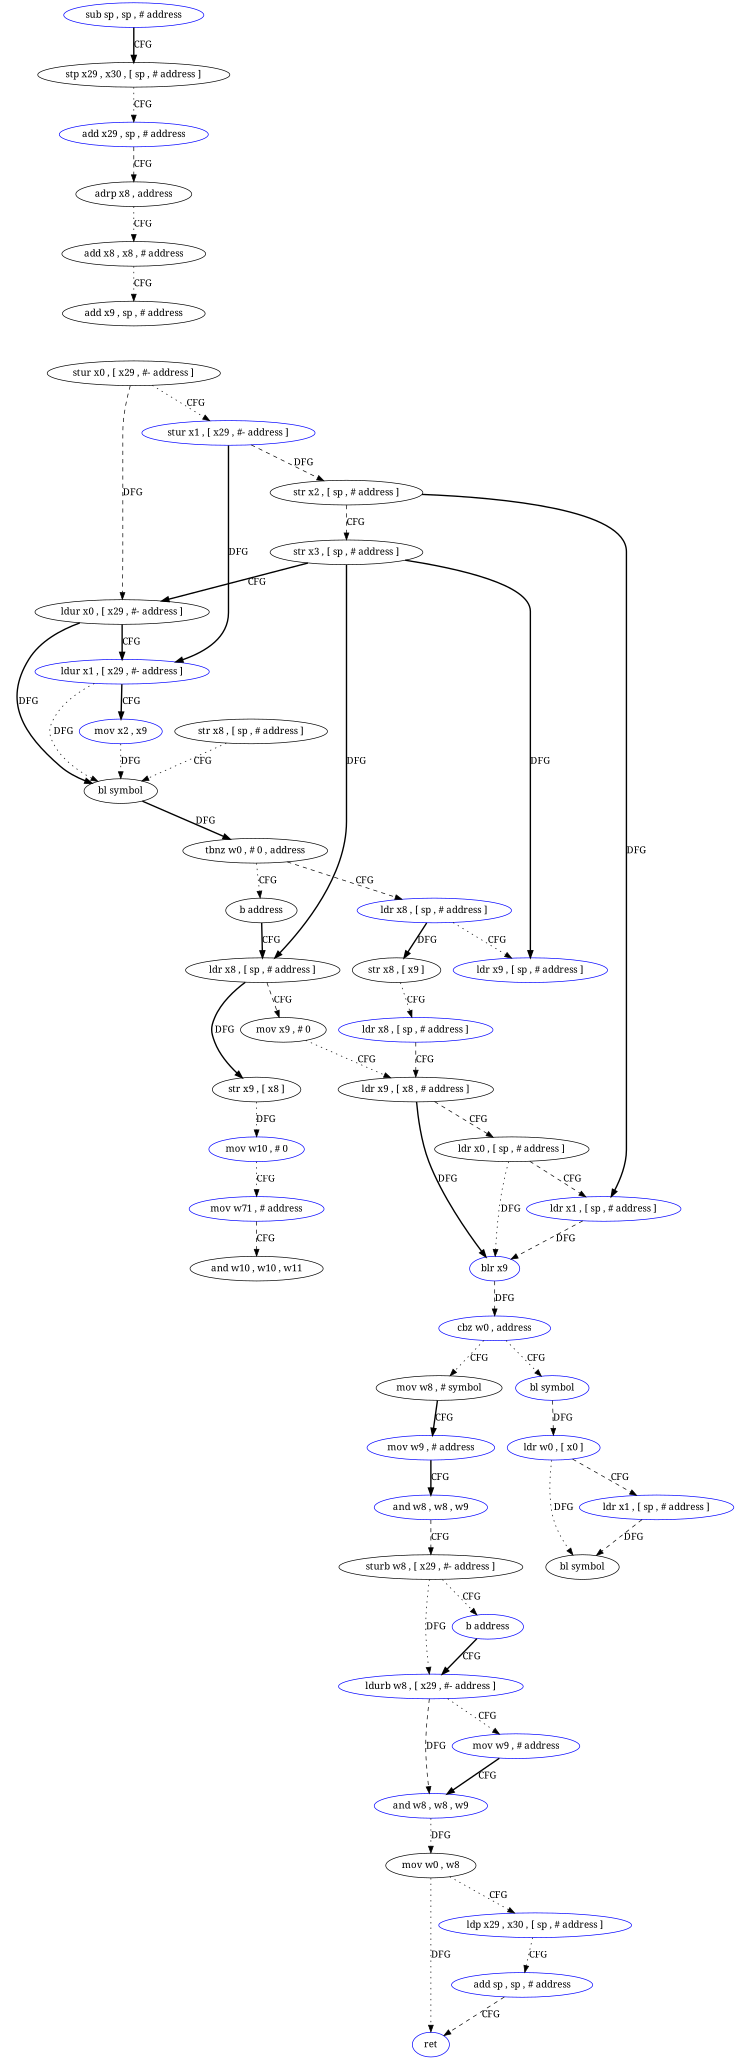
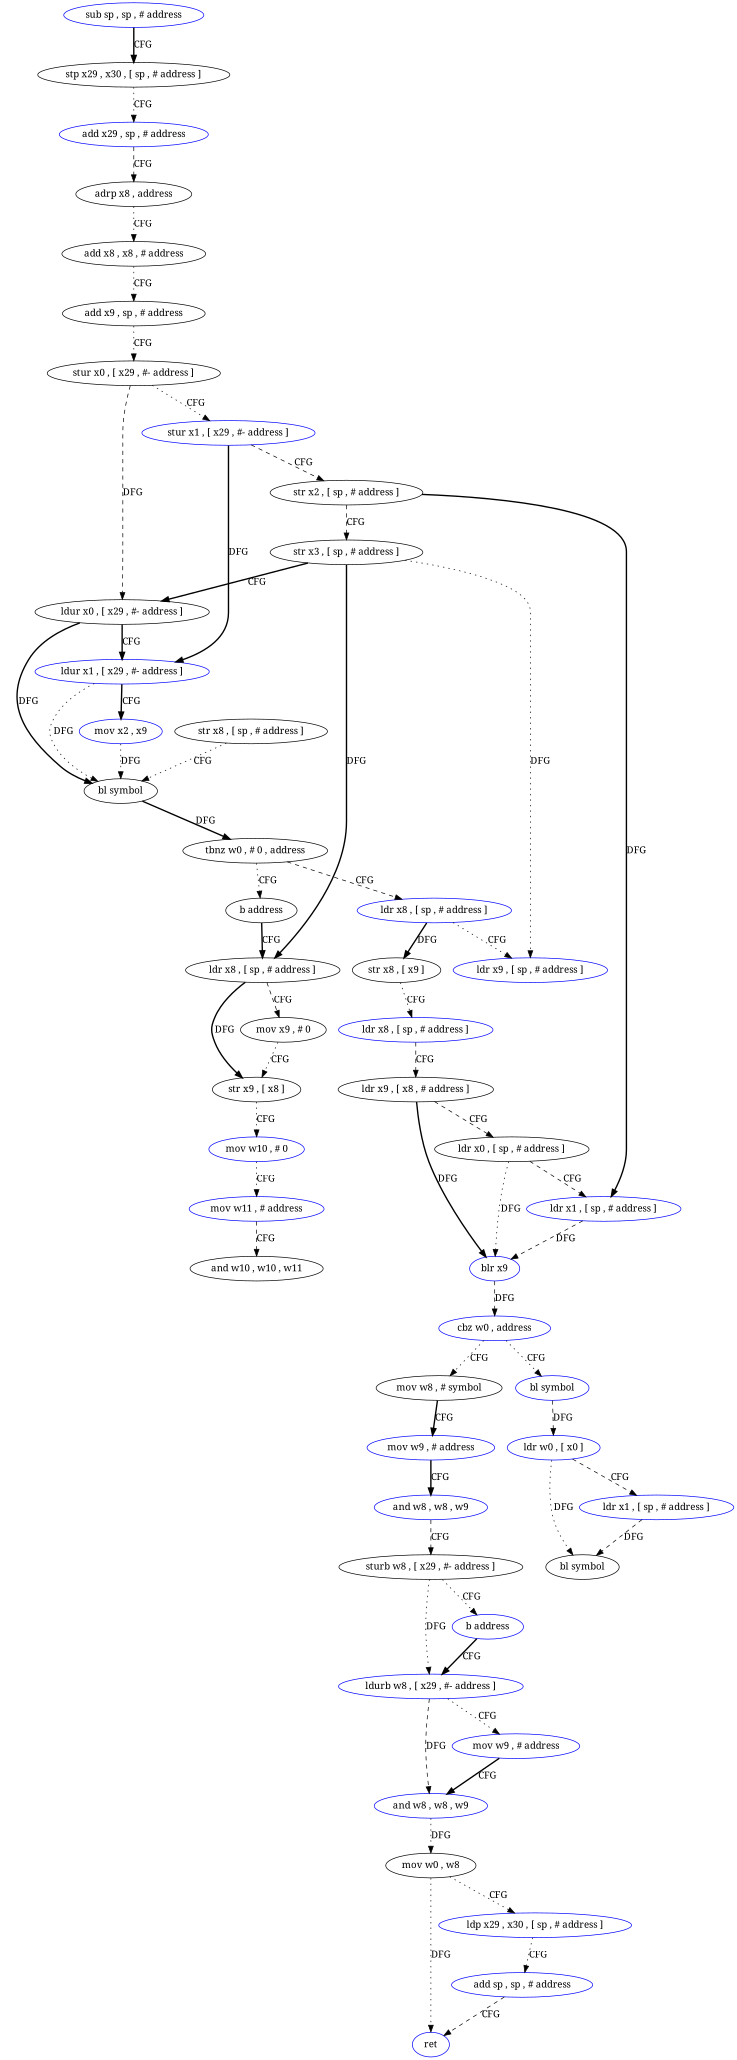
edge "add x9 , sp , # address" -> "stur x0 , [ x29 , #- address ]": added, label "CFG"
edge "stur x1 , [ x29 , #- address ]" -> "str x2 , [ sp , # address ]": label "DFG" -> "CFG"
edge "str x3 , [ sp , # address ]" -> "ldr x9 , [ sp , # address ]": style bold -> dotted
edge "mov x9 , # 0" -> "ldr x9 , [ x8 , # address ]": now "mov x9 , # 0" -> "str x9 , [ x8 ]"
edge "str x9 , [ x8 ]" -> "mov w10 , # 0": label "DFG" -> "CFG"
node "mov w71 , # address": label "mov w71 , # address" -> "mov w11 , # address"
